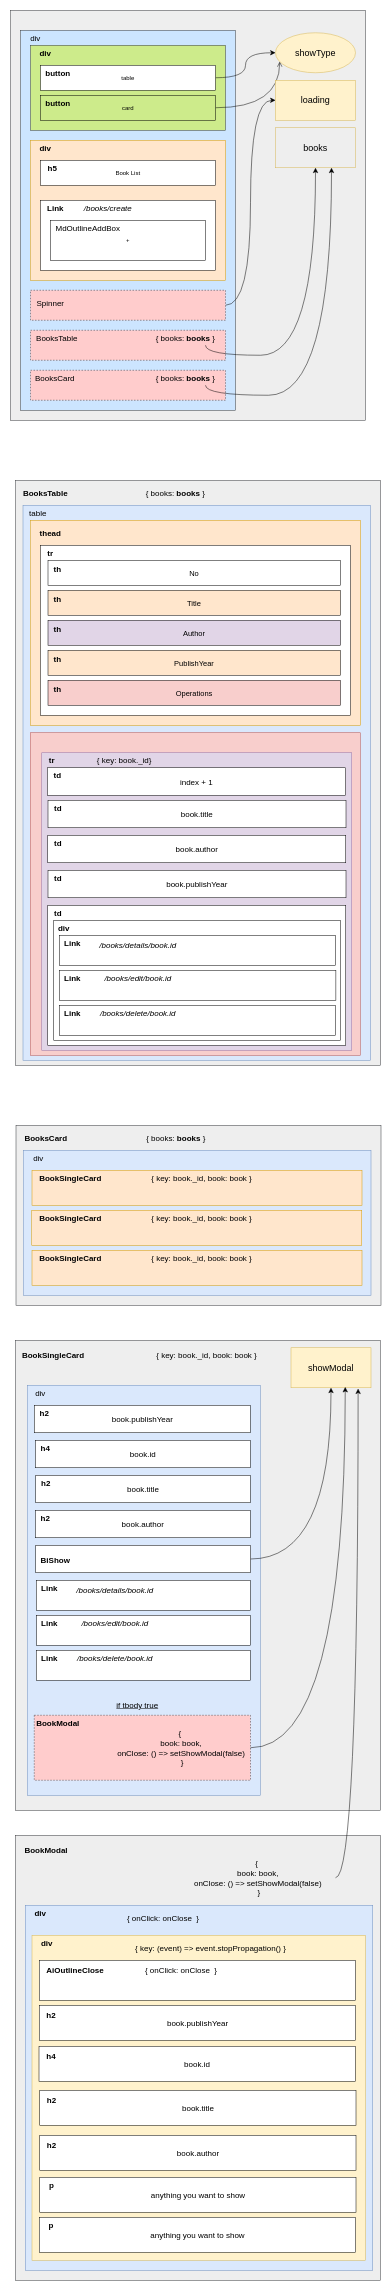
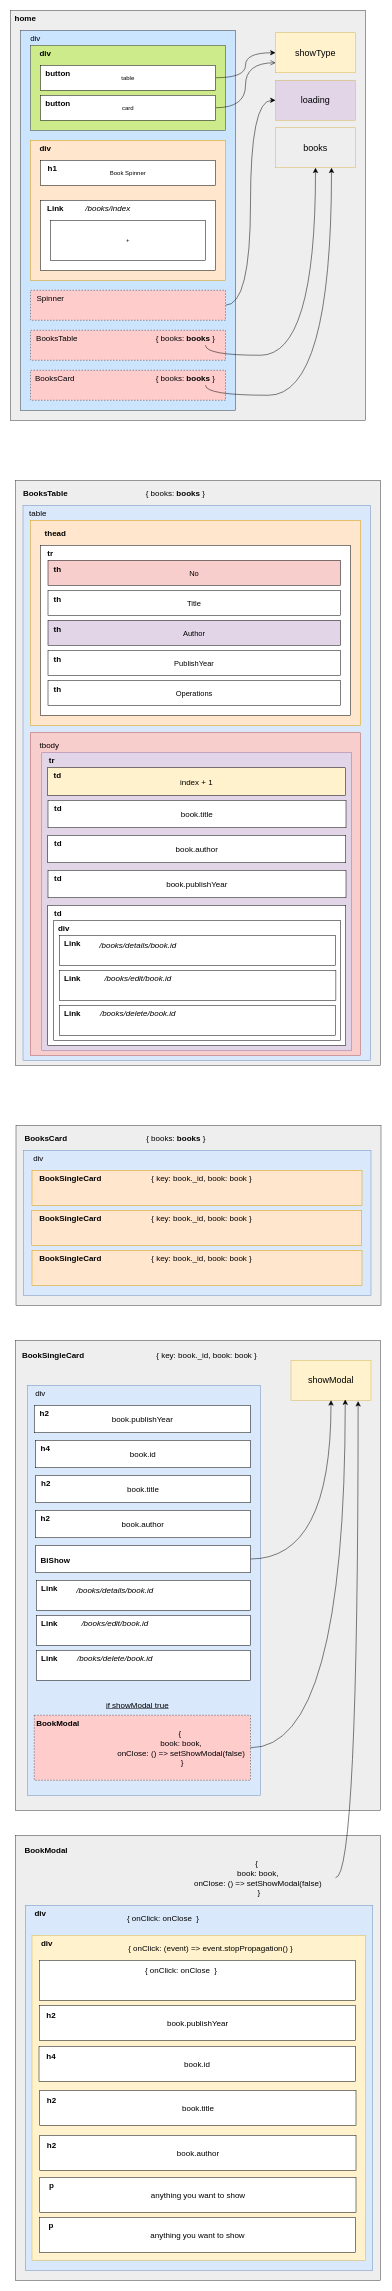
node "home": added
node "showType": shape ellipse -> rectangle
node "loading": fillcolor #fff2cc -> #e1d5e7
node "card": fillcolor #cdeb8b -> #ffffff
node "h5": label "h5" -> "h1"
node "Book List": label "Book List" -> "Book Spinner"
node "/books/create": label "/books/create" -> "/books/index"
node "MdOutlineAddBox": removed
node "Spinner": moved (50, 303) -> (50, 298)
node "thead": moved (50, 533) -> (55, 533)
node "No": fillcolor #ffffff -> #f8cecc
node "Title": fillcolor #ffe6cc -> #ffffff
node "PublishYear": fillcolor #ffe6cc -> #ffffff
node "Operations": fillcolor #f8cecc -> #ffffff
node "tbody": added
node "{ key: book._id}": removed
node "index + 1": fillcolor #ffffff -> #fff2cc
node "showModal": moved (331, 1368) -> (331, 1380)
node "if tbody true": label "if tbody true" -> "if showModal true"
node "{ key: (event) => event.stopPropagation() }": label "{ key: (event) => event.stopPropagation() }" -> "{ onClick: (event) => event.stopPropagation() }"
node "AiOutlineClose": removed
